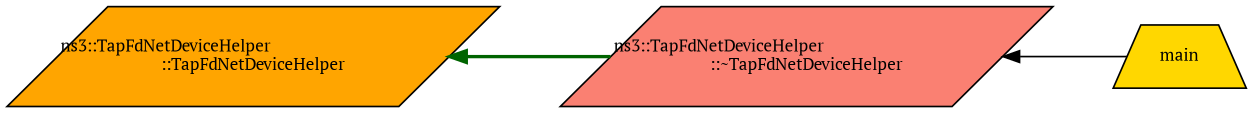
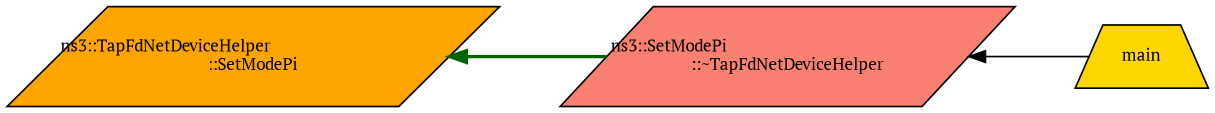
node "ns3::TapFdNetDeviceHelper ::TapFdNetDeviceHelper": label "ns3::TapFdNetDeviceHelper ::TapFdNetDeviceHelper" -> "ns3::TapFdNetDeviceHelper ::SetModePi"
node "ns3::TapFdNetDeviceHelper ::~TapFdNetDeviceHelper": label "ns3::TapFdNetDeviceHelper ::~TapFdNetDeviceHelper" -> "ns3::SetModePi ::~TapFdNetDeviceHelper"
